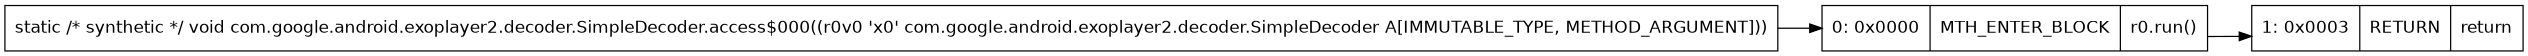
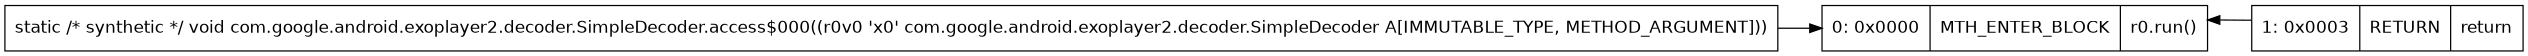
edge "0: 0x0000" -> "1: 0x0003": reversed
